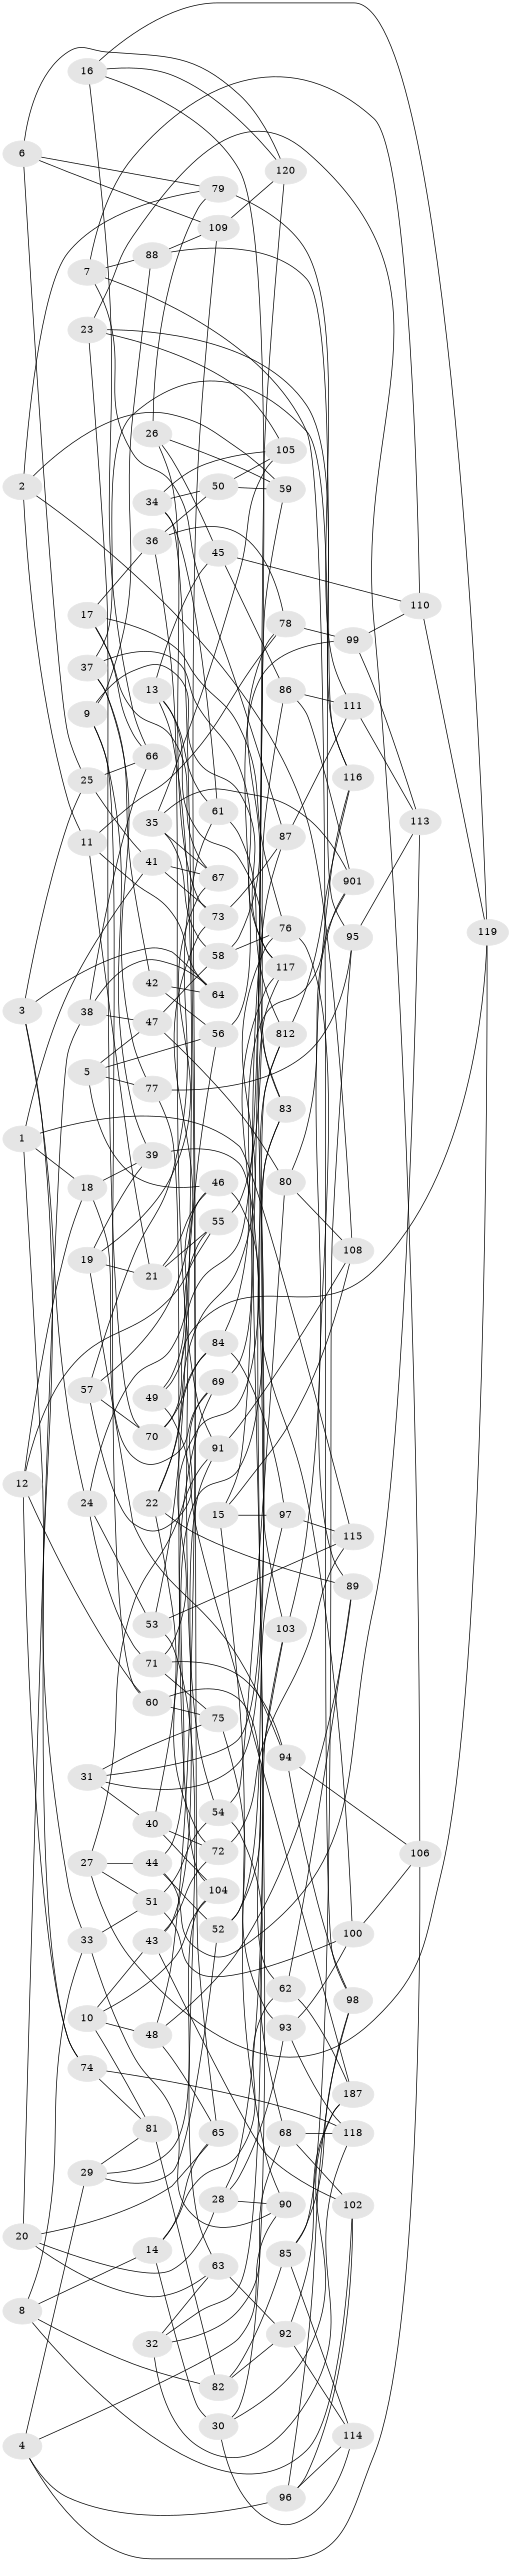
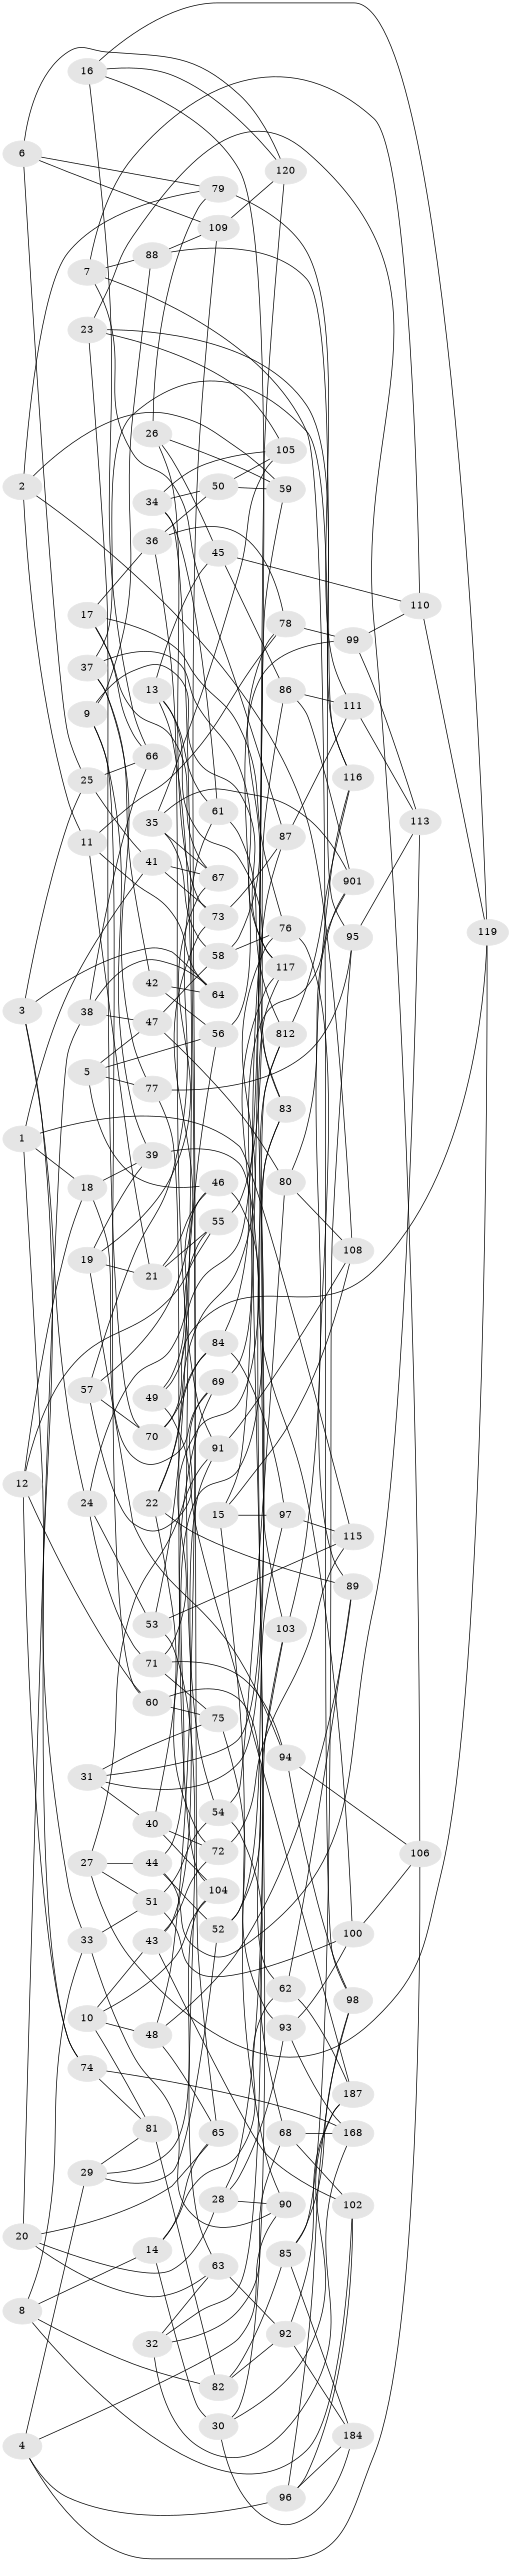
node "118": label "118" -> "168"
node "114": label "114" -> "184"
